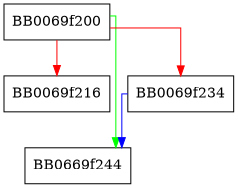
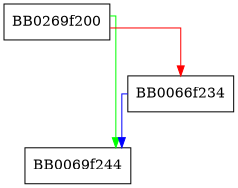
node "BB0069f200": label "BB0069f200" -> "BB0269f200"
node "BB0069f216": removed
node "BB0069f234": label "BB0069f234" -> "BB0066f234"
node "BB0669f244": label "BB0669f244" -> "BB0069f244"
